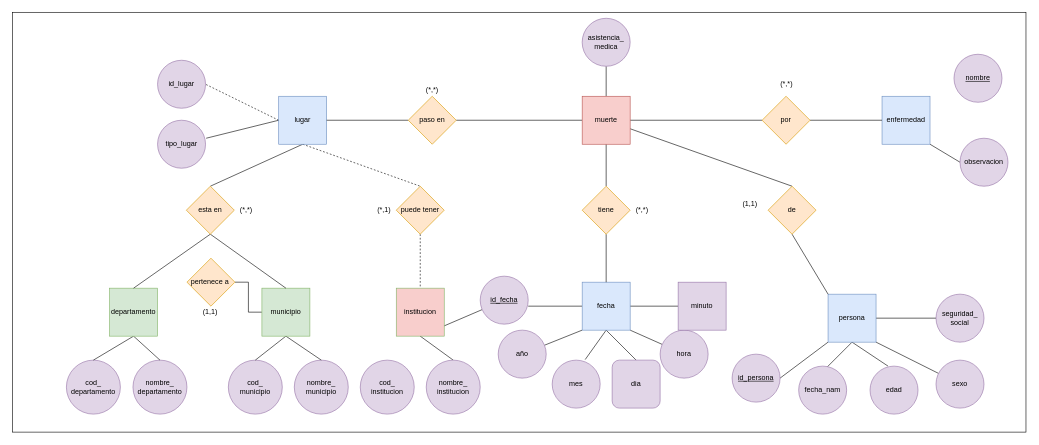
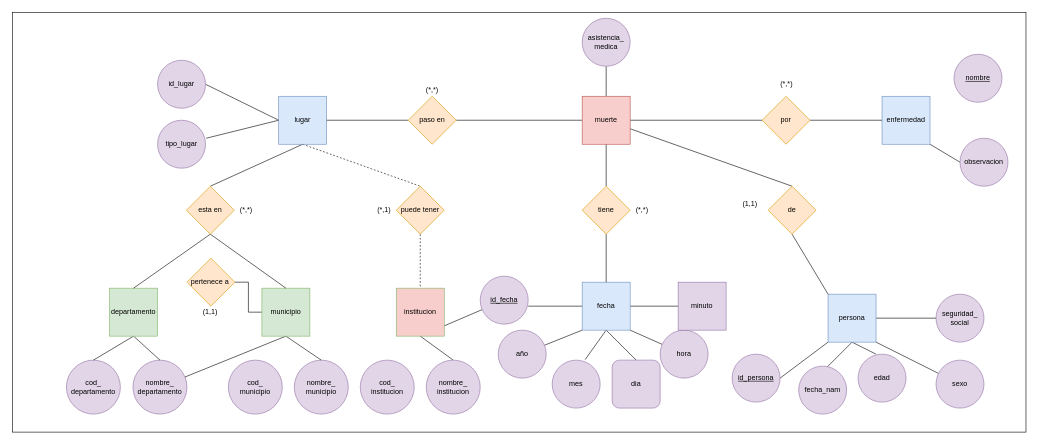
edge "id_lugar" -- "lugar": style dashed -> solid
edge "municipio" -- "cod_ municipio": now "municipio" -- "nombre_ departamento"
node "edad": moved (894, 390) -> (882, 378)
